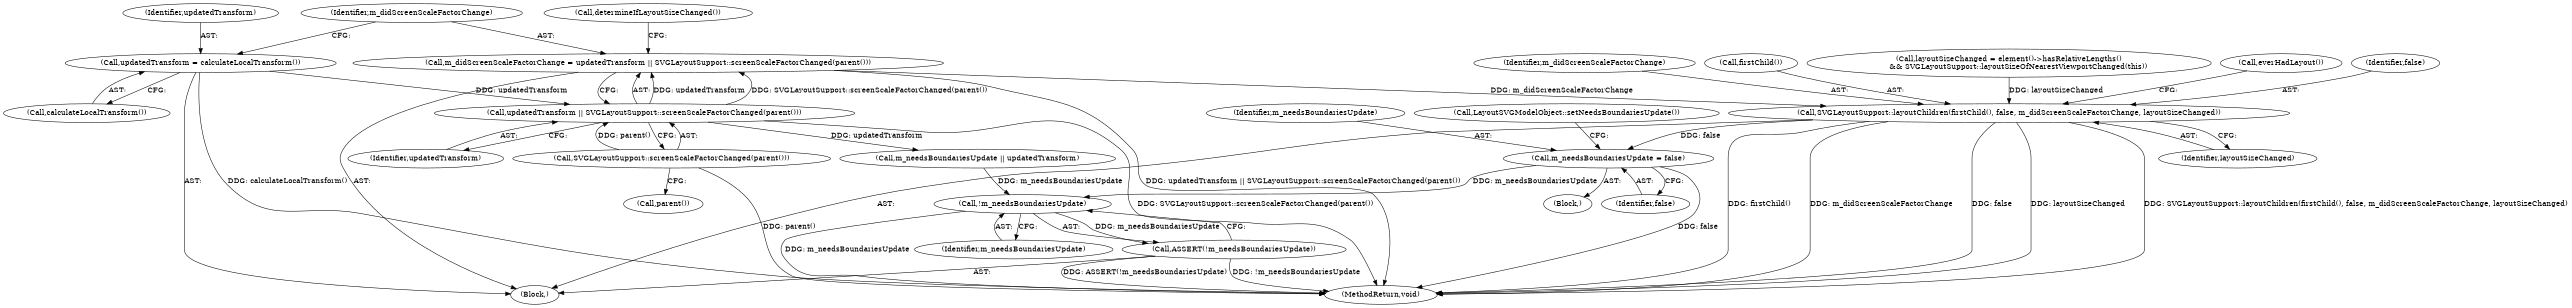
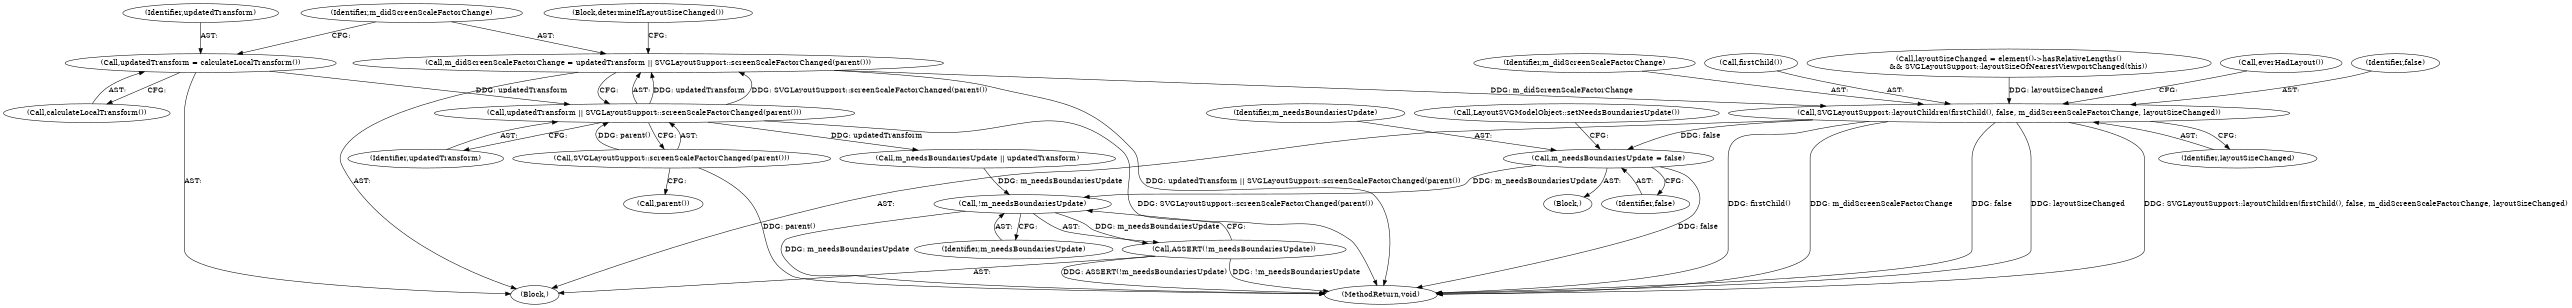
node "(Call,determineIfLayoutSizeChanged())": label "(Call,determineIfLayoutSizeChanged())" -> "(Block,determineIfLayoutSizeChanged())"
edge "(Call,updatedTransform = calculateLocalTransform())" -> "(MethodReturn,void)": removed, label "DDG: calculateLocalTransform()"
